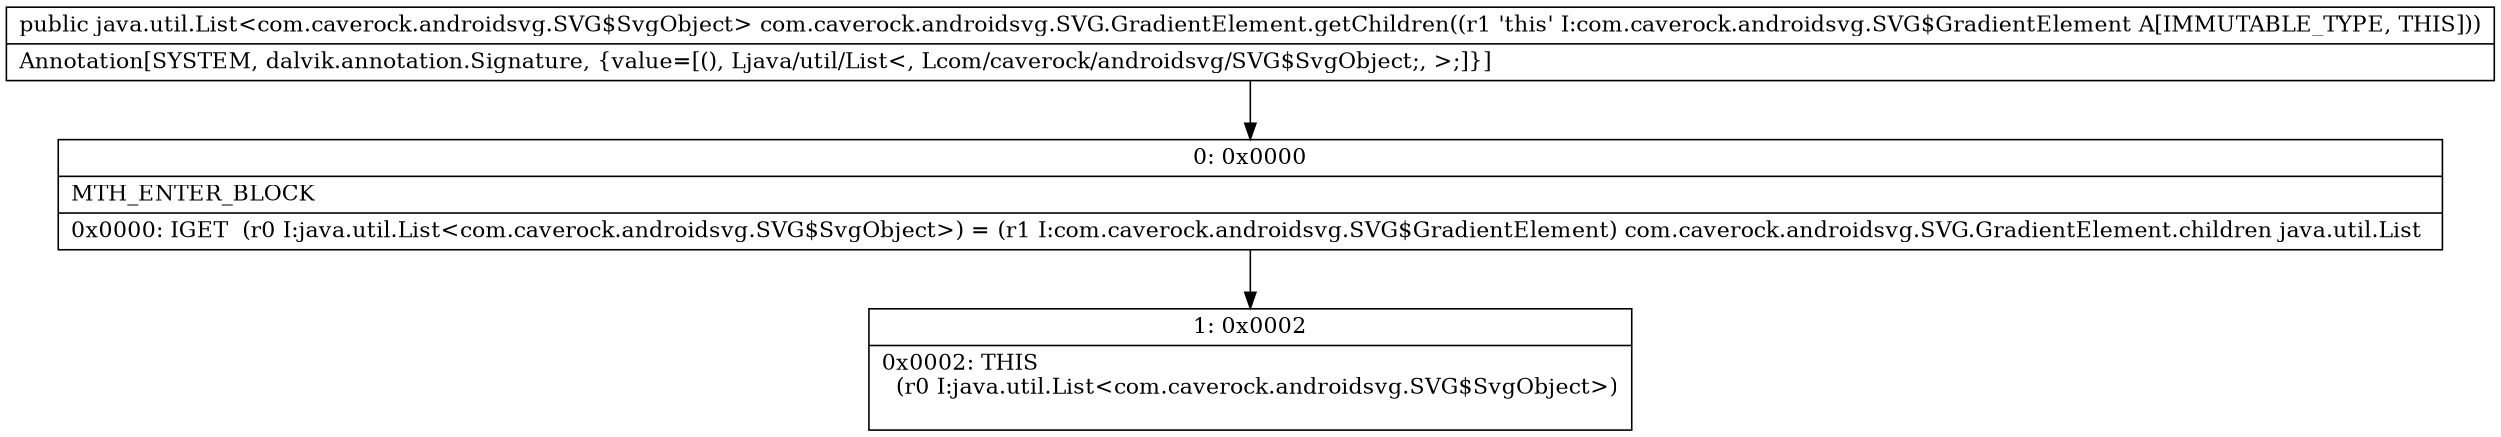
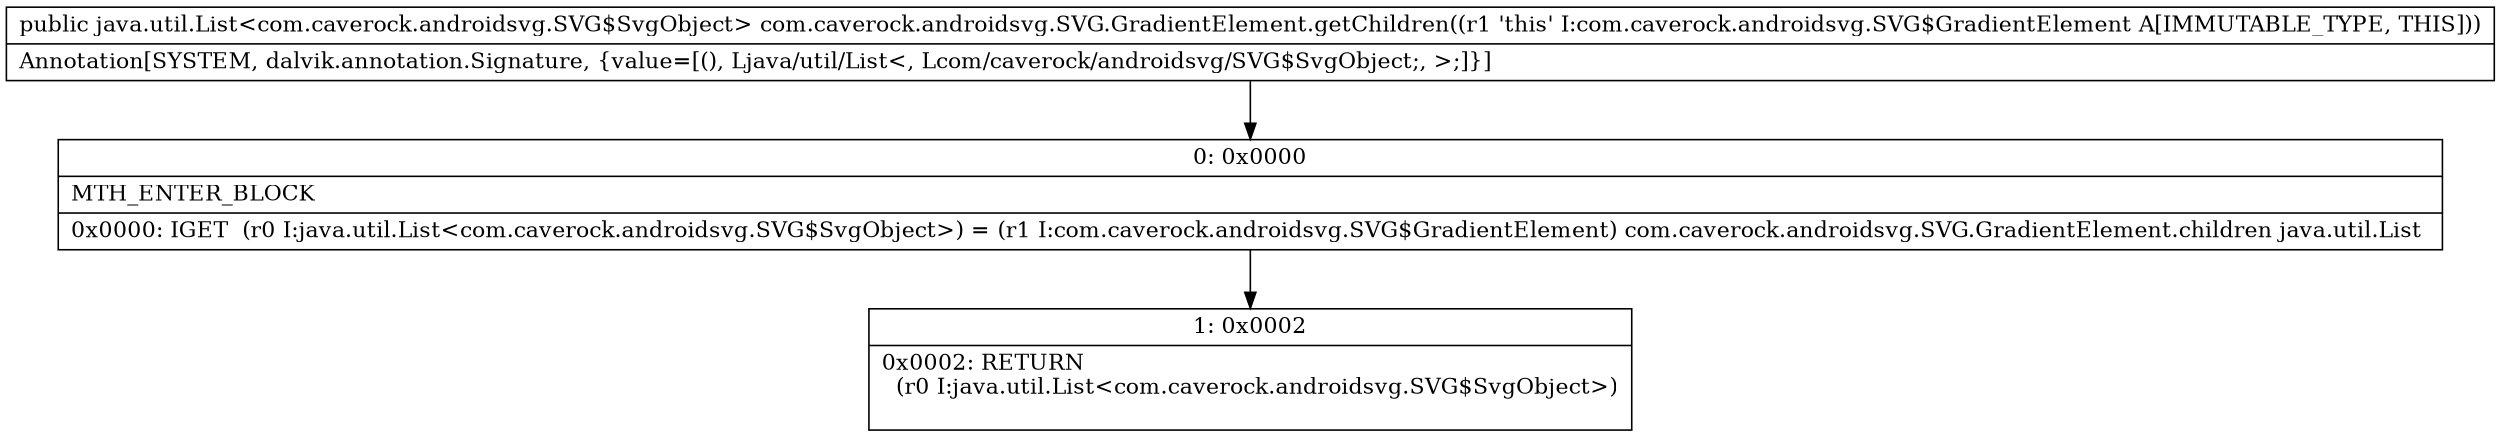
node "1: 0x0002": text "0x0002: THIS" -> "0x0002: RETURN"
